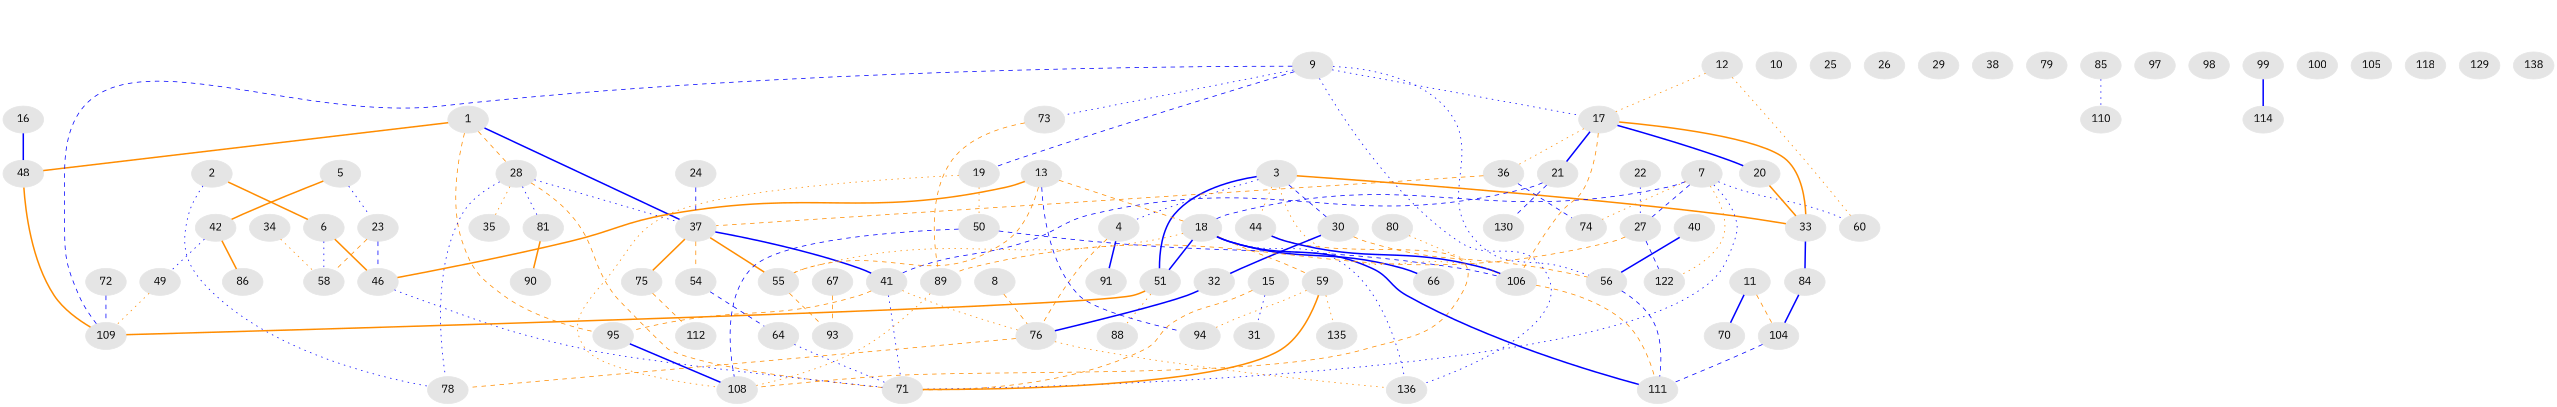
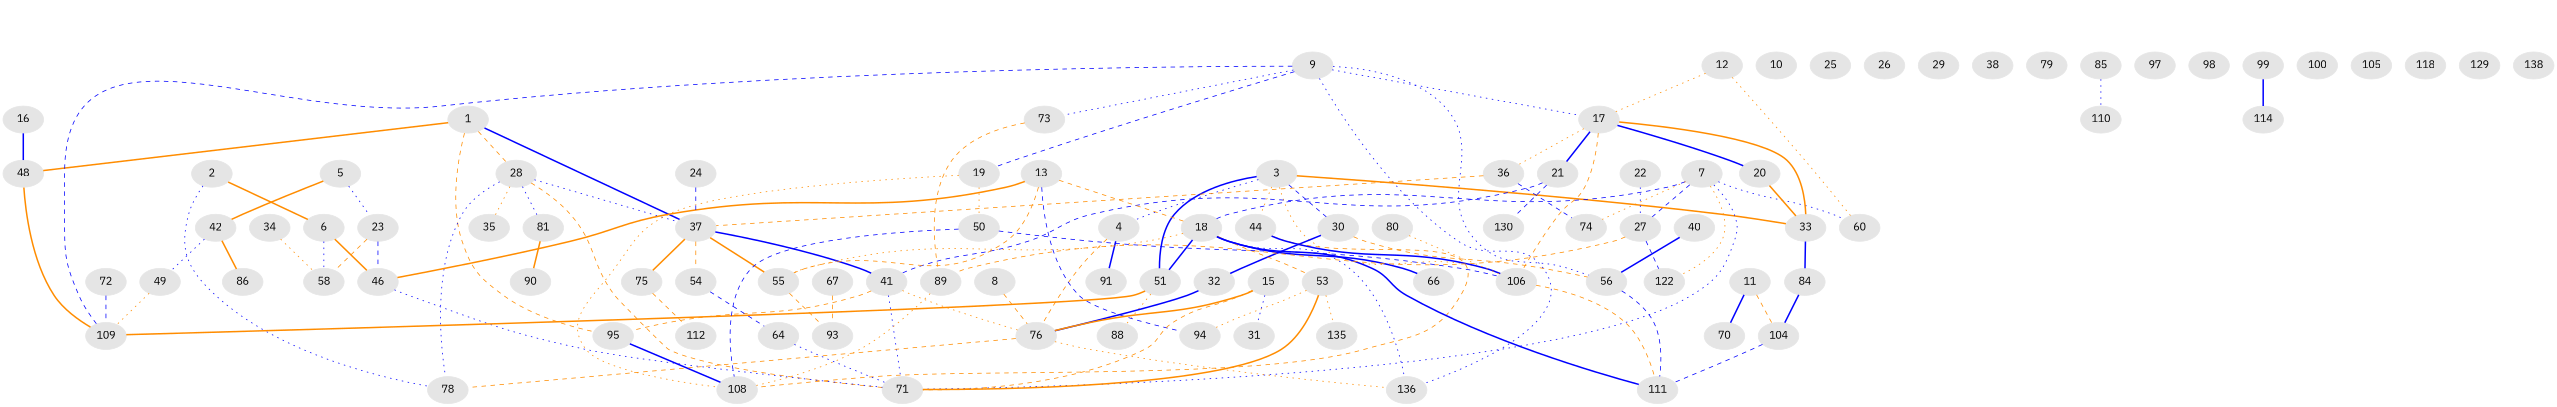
node "59": label "59" -> "53"
edge "15" -- "76": added
